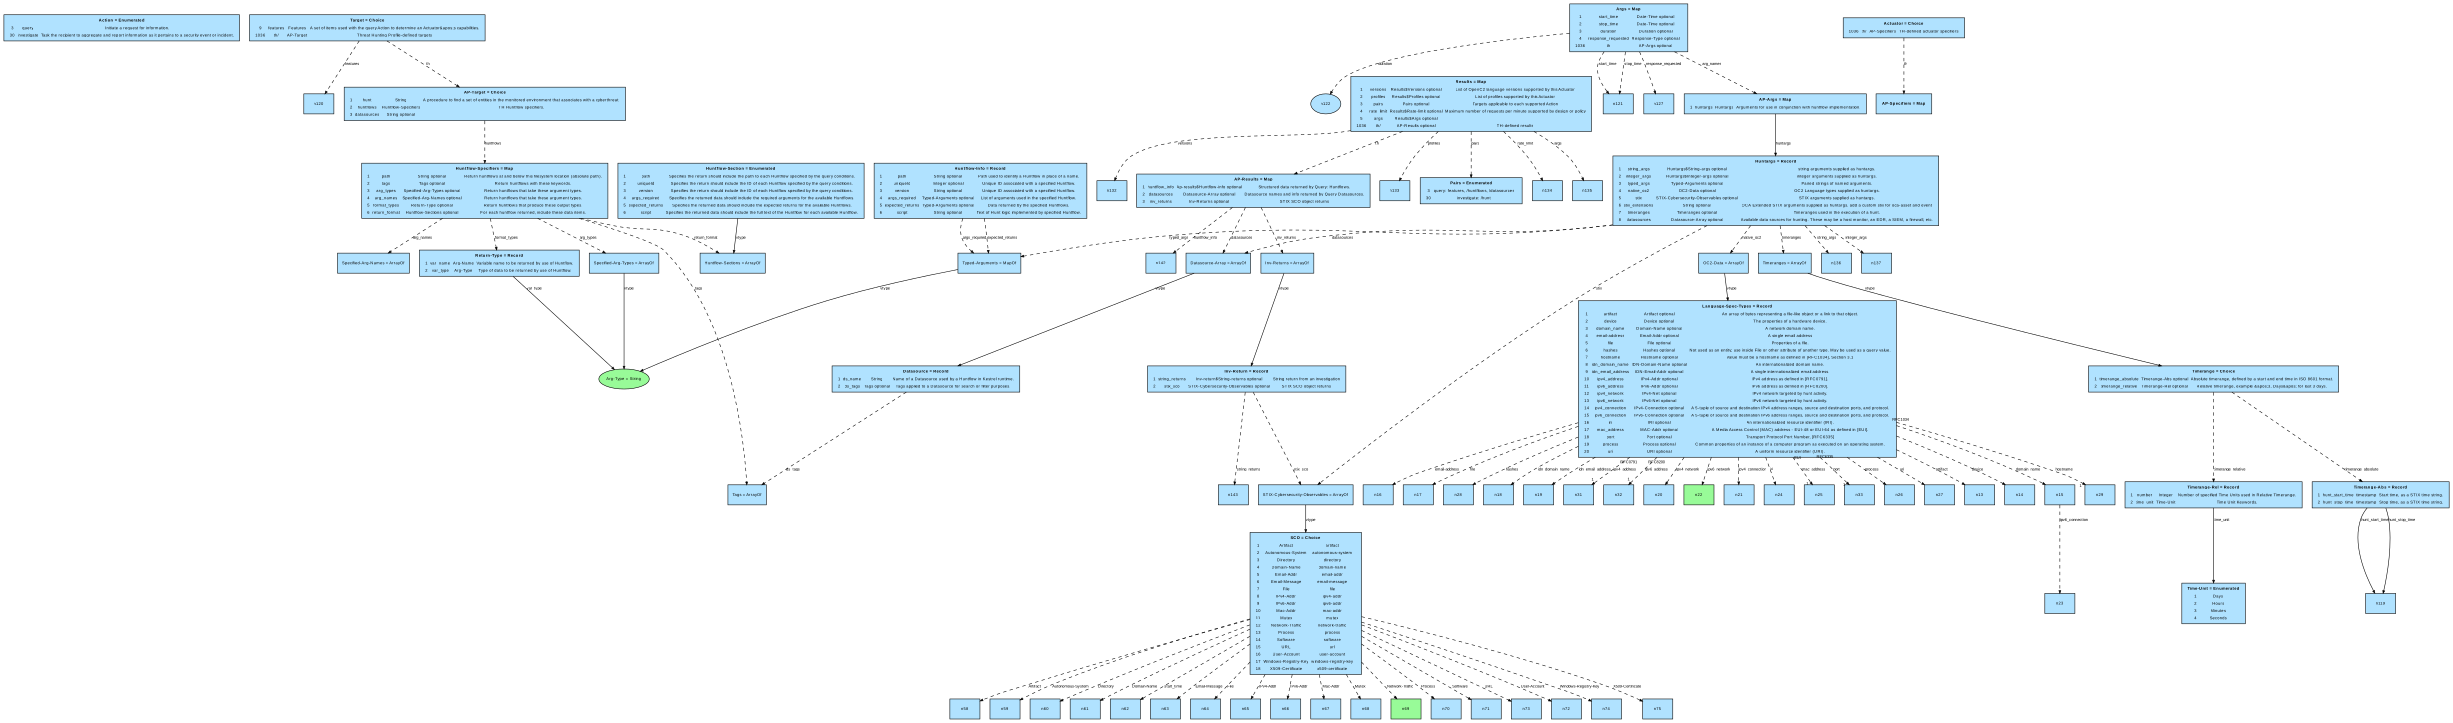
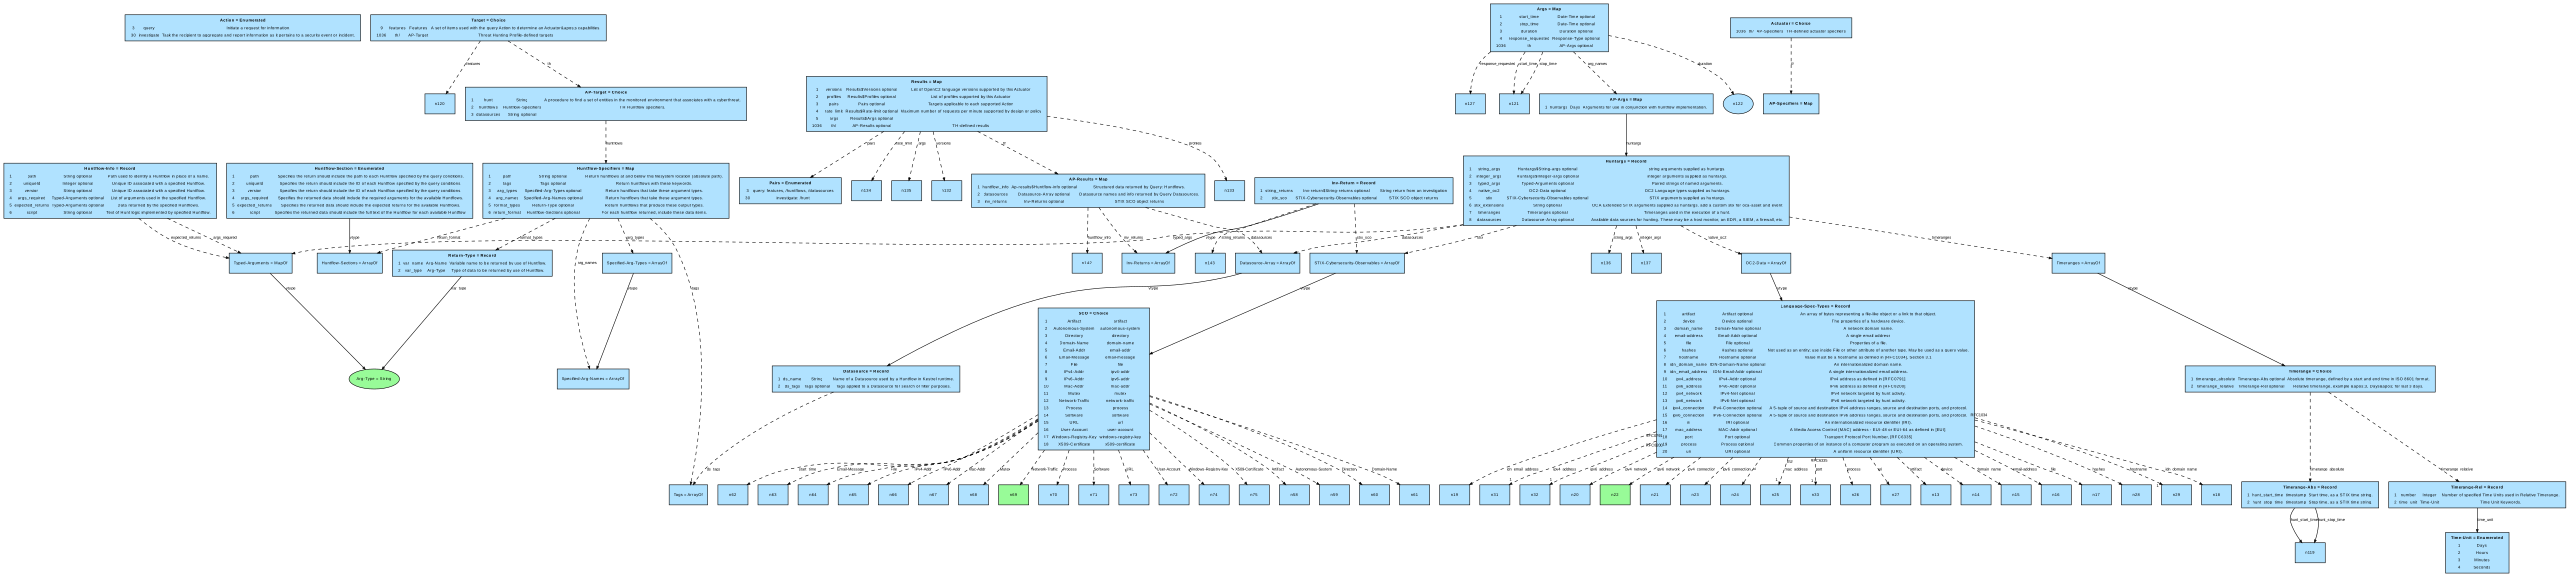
node "AP-Args = Map": text "Huntargs" -> "Days"
edge "Inv-Returns = ArrayOf" -> "Inv-Return = Record": reversed
edge "Specified-Arg-Types = ArrayOf" -> "Arg-Type = String": now "Specified-Arg-Types = ArrayOf" -> "Specified-Arg-Names = ArrayOf"
edge "n15" -> "n23": now "Language-Spec-Types = Record" -> "n23"
